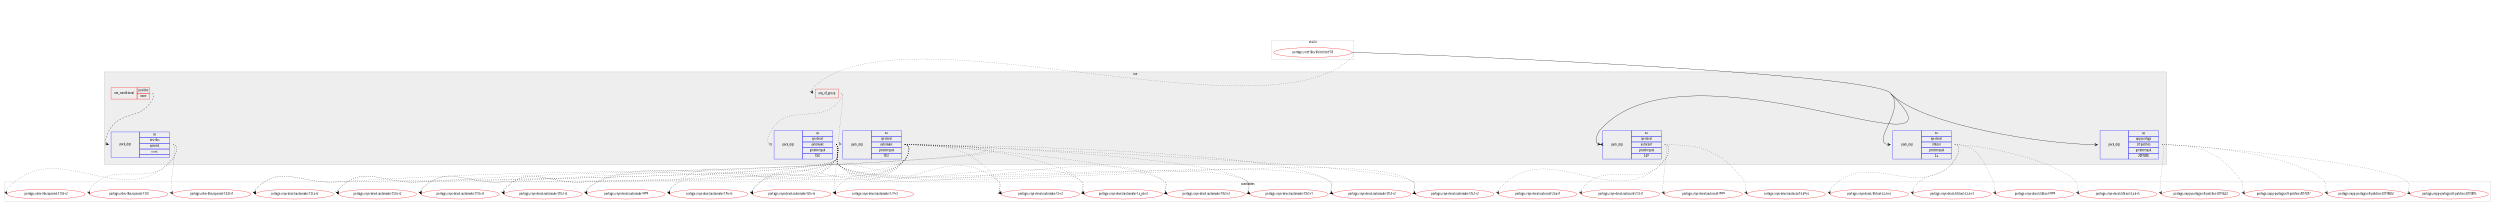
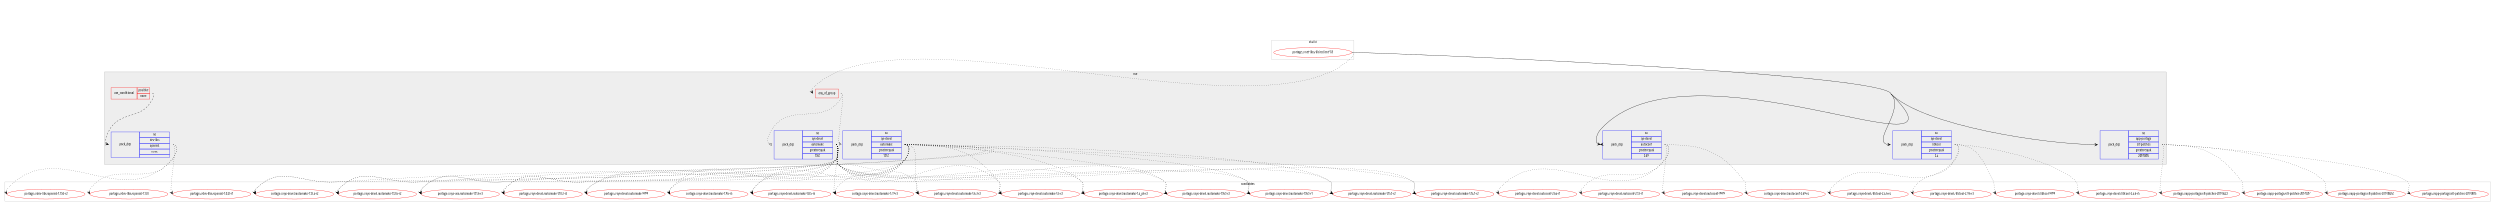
node "portage://sys-devel/automake-1.11.6-r3": label "portage://sys-devel/automake-1.11.6-r3" -> "portage://sys-use/automake-1.11.6-r3"
node "portage://sys-devel/automake-1.6.3-r2": added
node "portage://sys-devel/libtool-2.4.6-r3": label "portage://sys-devel/libtool-2.4.6-r3" -> "portage://sys-devel/libtool-2.9.6-r3"
